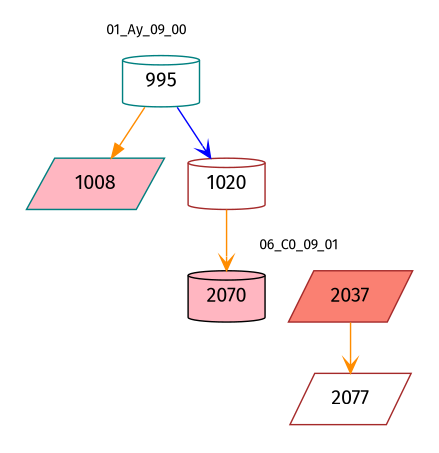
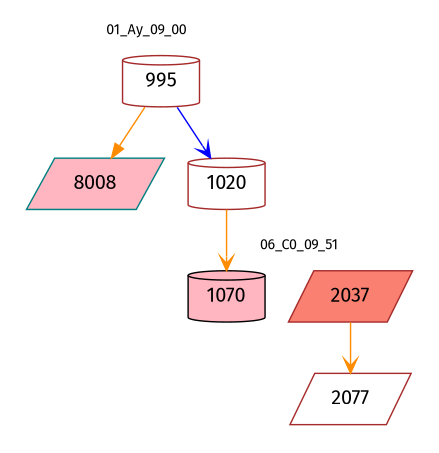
node "995": color teal -> brown
node "1008": label "1008" -> "8008"
cluster "06_C0_09_01": label "06_C0_09_01" -> "06_C0_09_51"
node "2070": label "2070" -> "1070"
